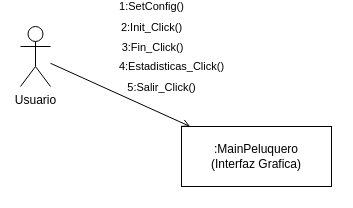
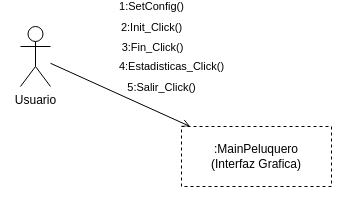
node ":MainPeluquero (Interfaz Grafica)": style solid -> dashed
